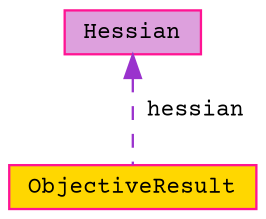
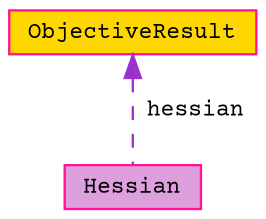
edge "ObjectiveResult" -> "Hessian": reversed
